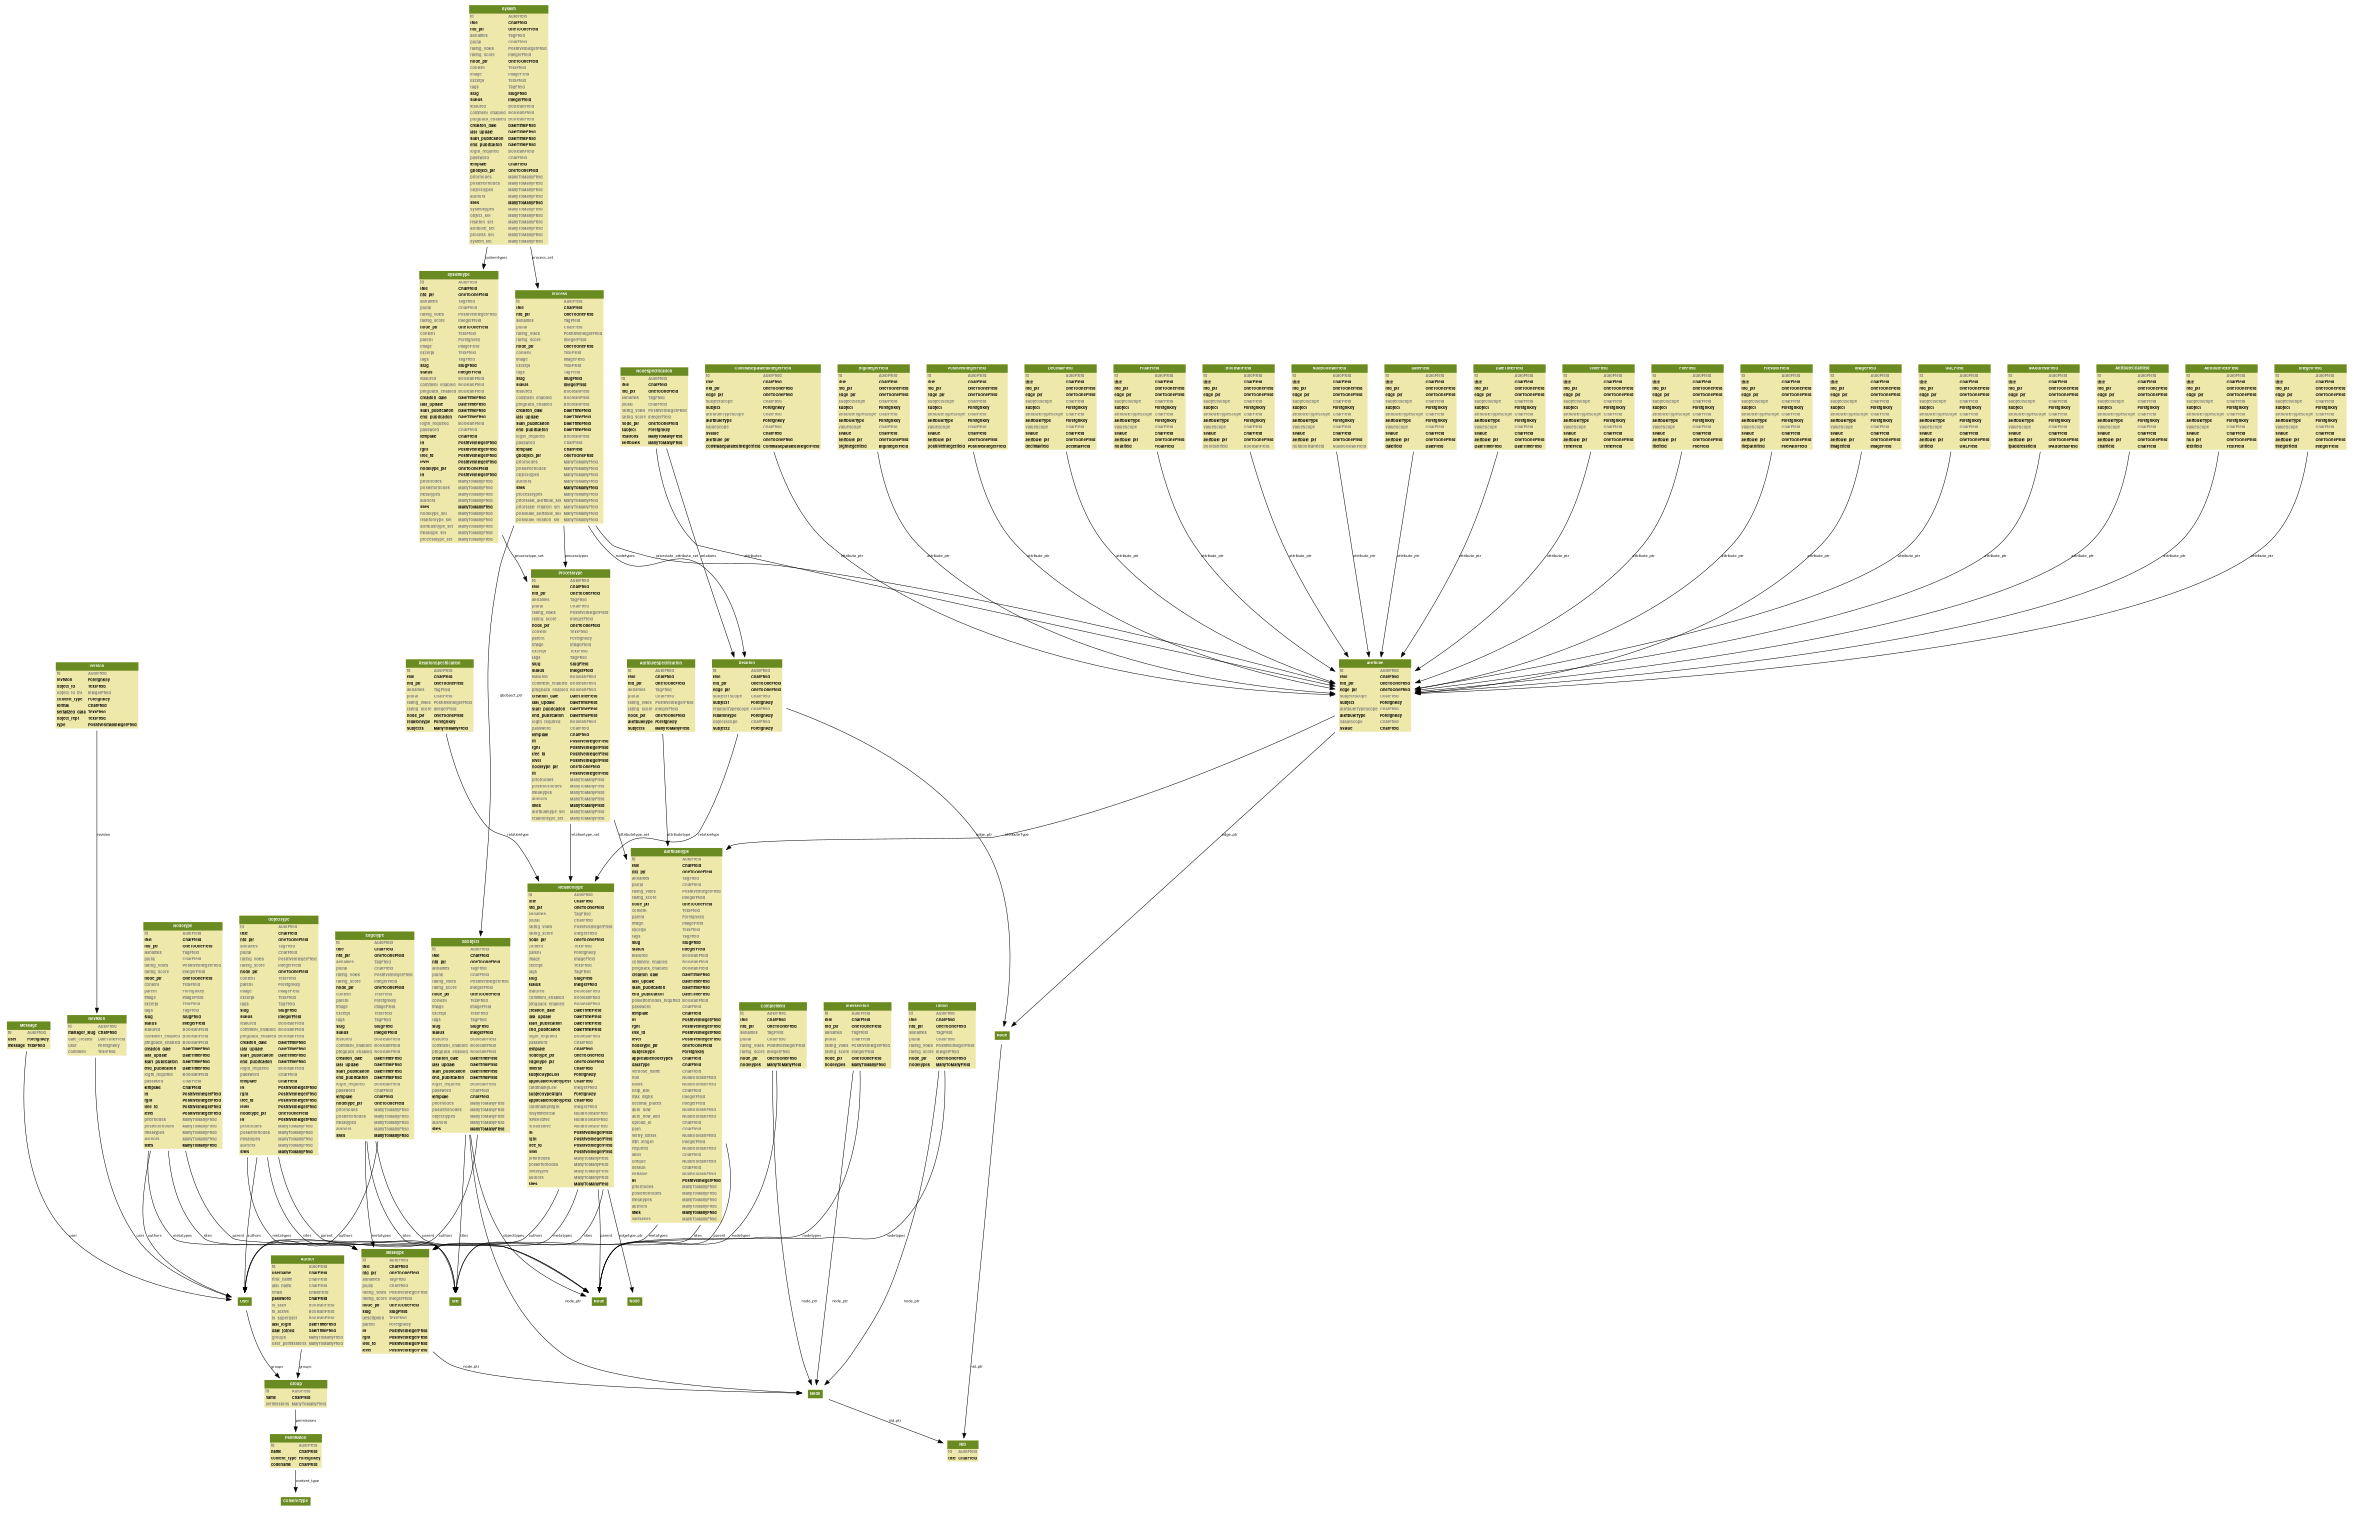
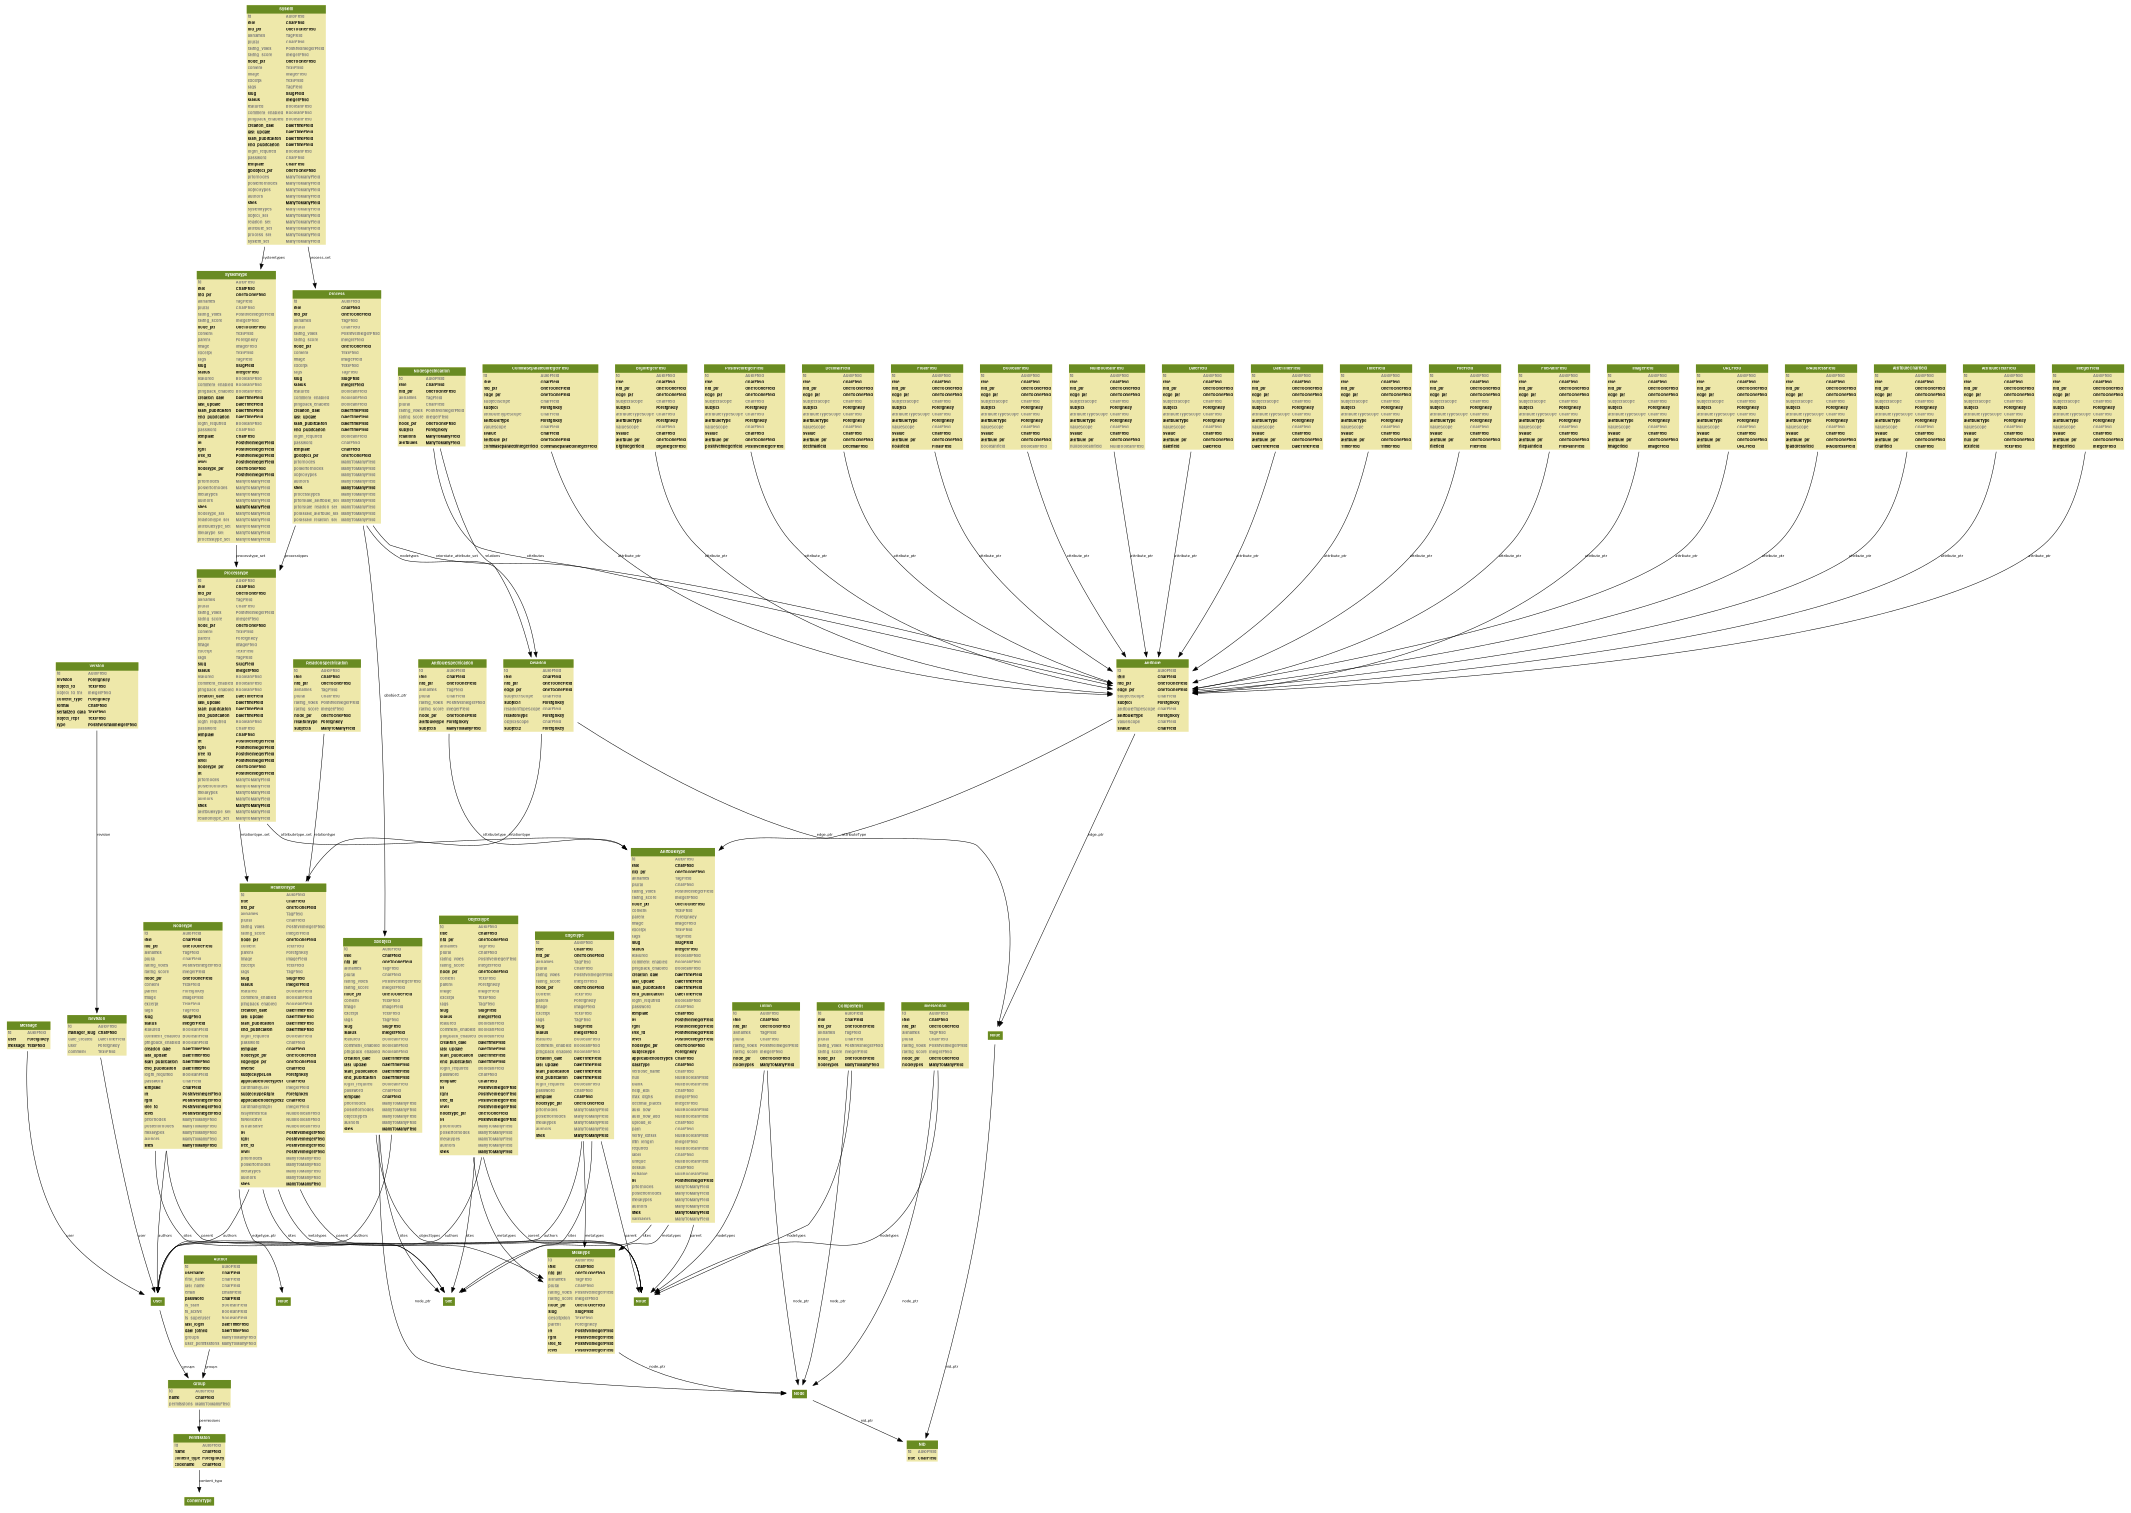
node "Attributetype": text "posteriornodes_required" -> "login_required"
edge "Nodetype" -> "Metatype": removed, label "metatypes"
